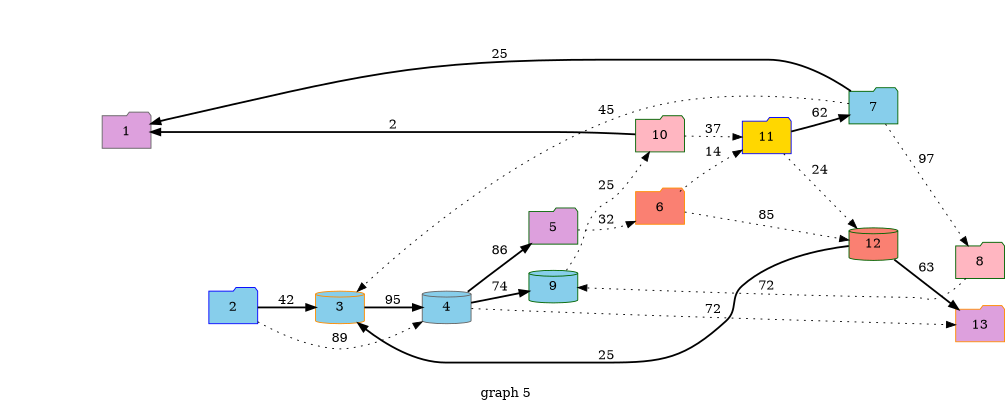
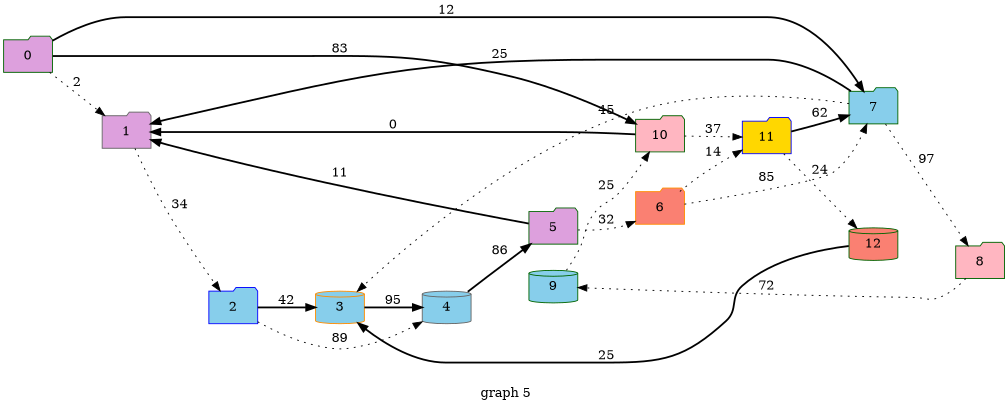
node "0": added
edge "10" -> "1": label " 2 " -> " 0 "
edge "5" -> "1": added, label "11"
edge "1" -> "2": added, label "34"
edge "6" -> "12": now "6" -> "7"
edge "4" -> "9": removed, label "74"
node "13": removed
